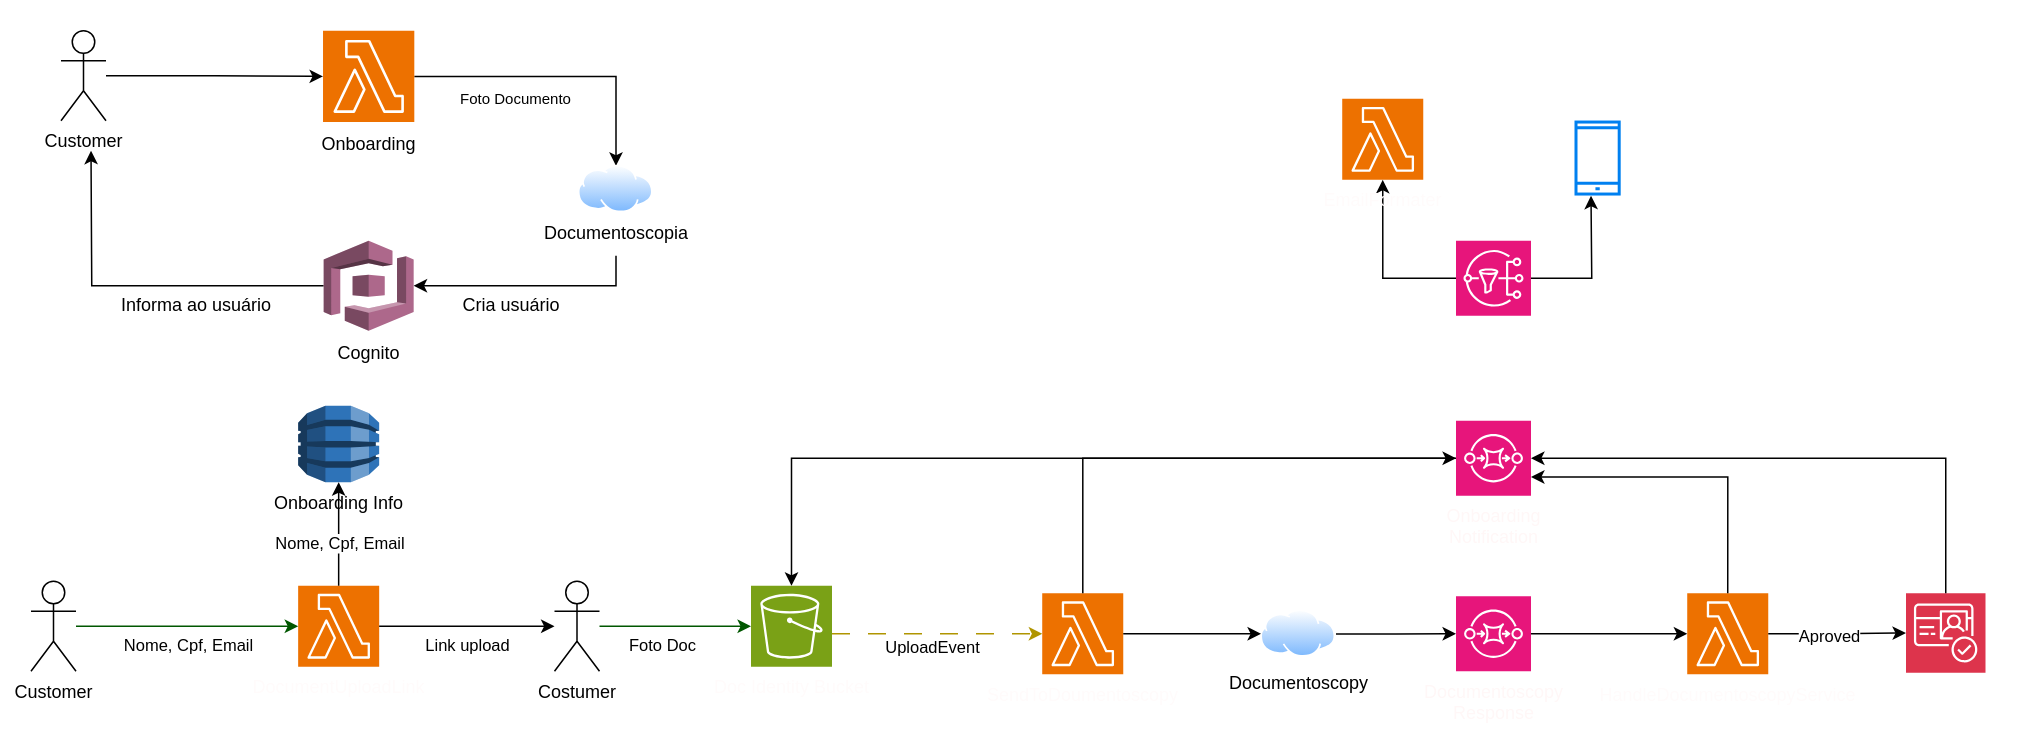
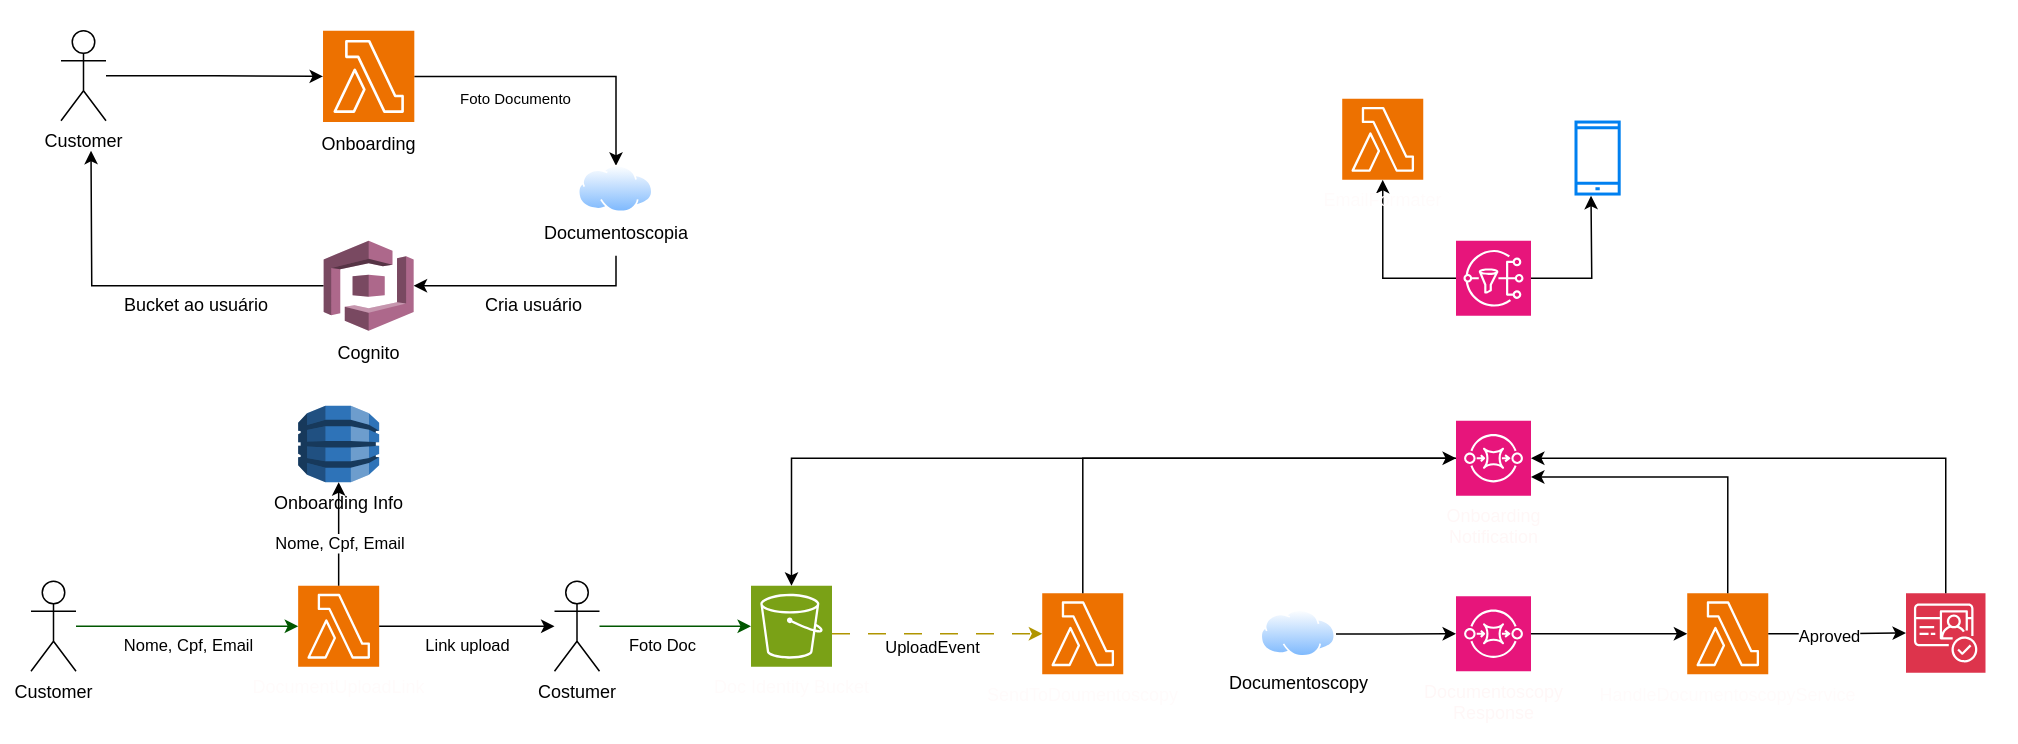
node "Informa ao usuário": label "Informa ao usuário" -> "Bucket ao usuário"
node "Cria usuário": moved (511, 305) -> (533, 305)
edge "SendToDoumentoscopy" -> "Documentoscopy": removed
